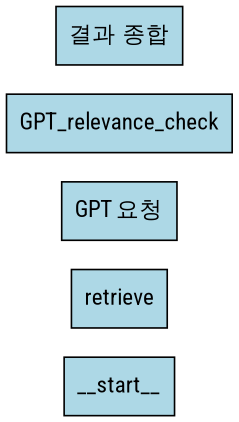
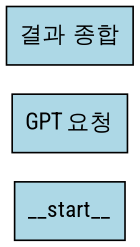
node "GPT_relevance_check": removed
node "retrieve": removed
